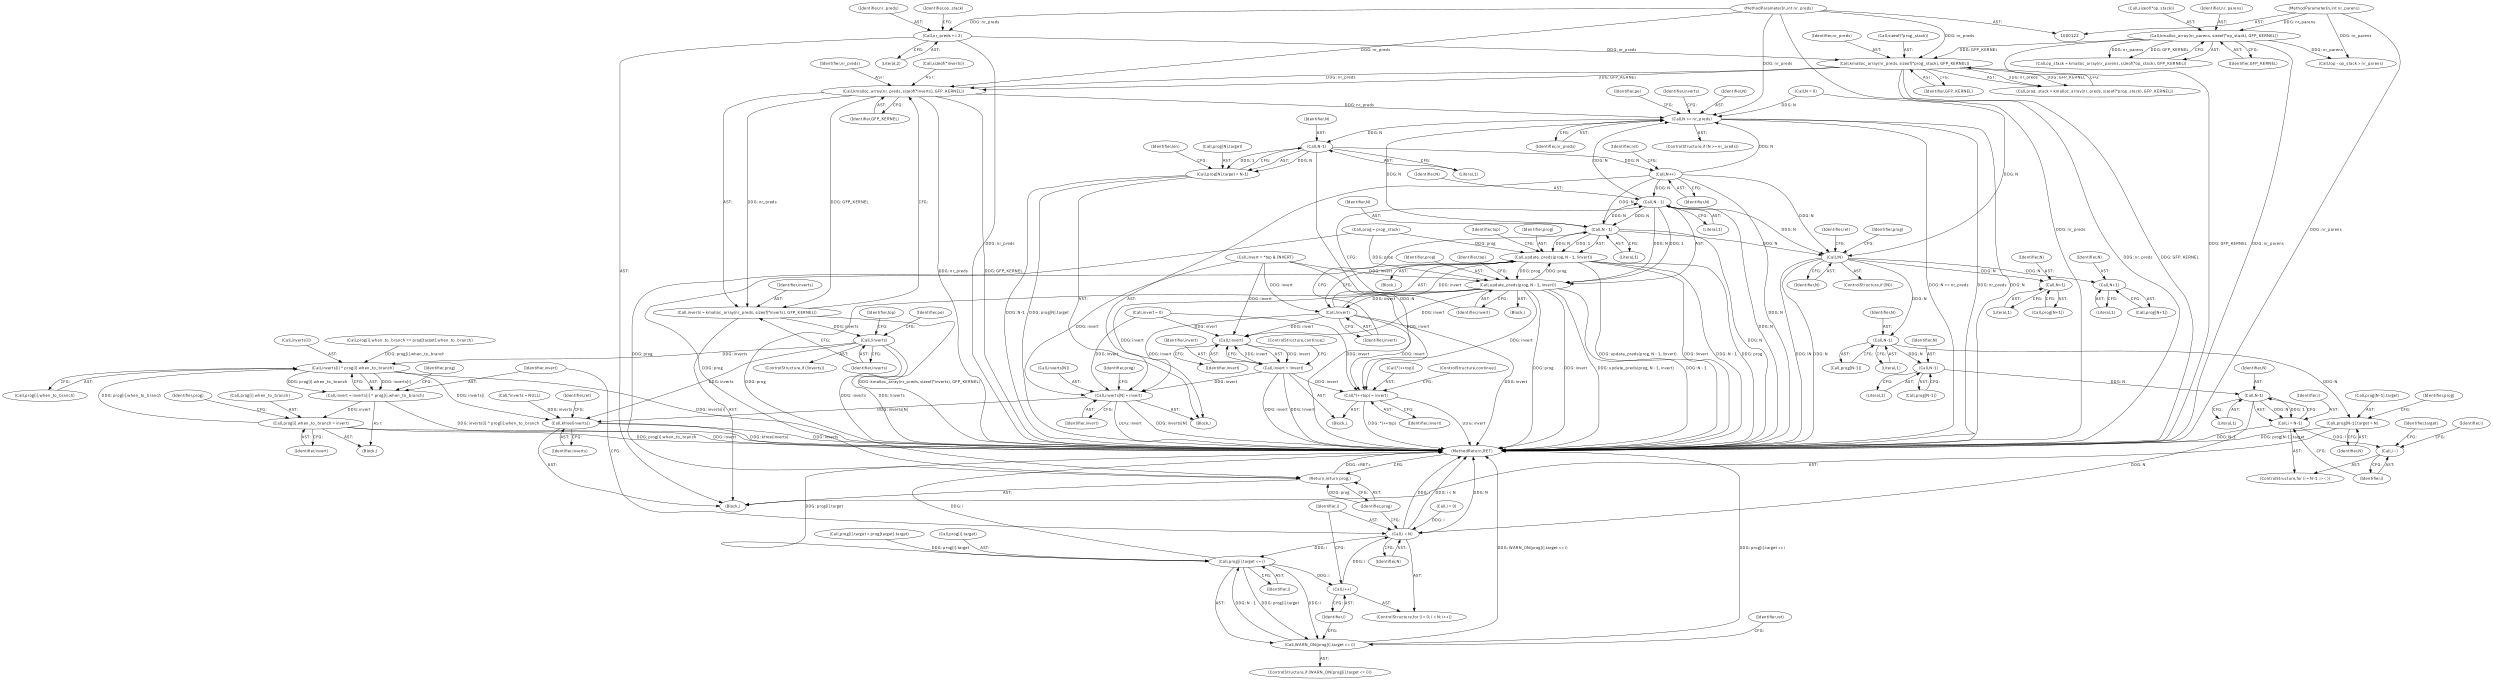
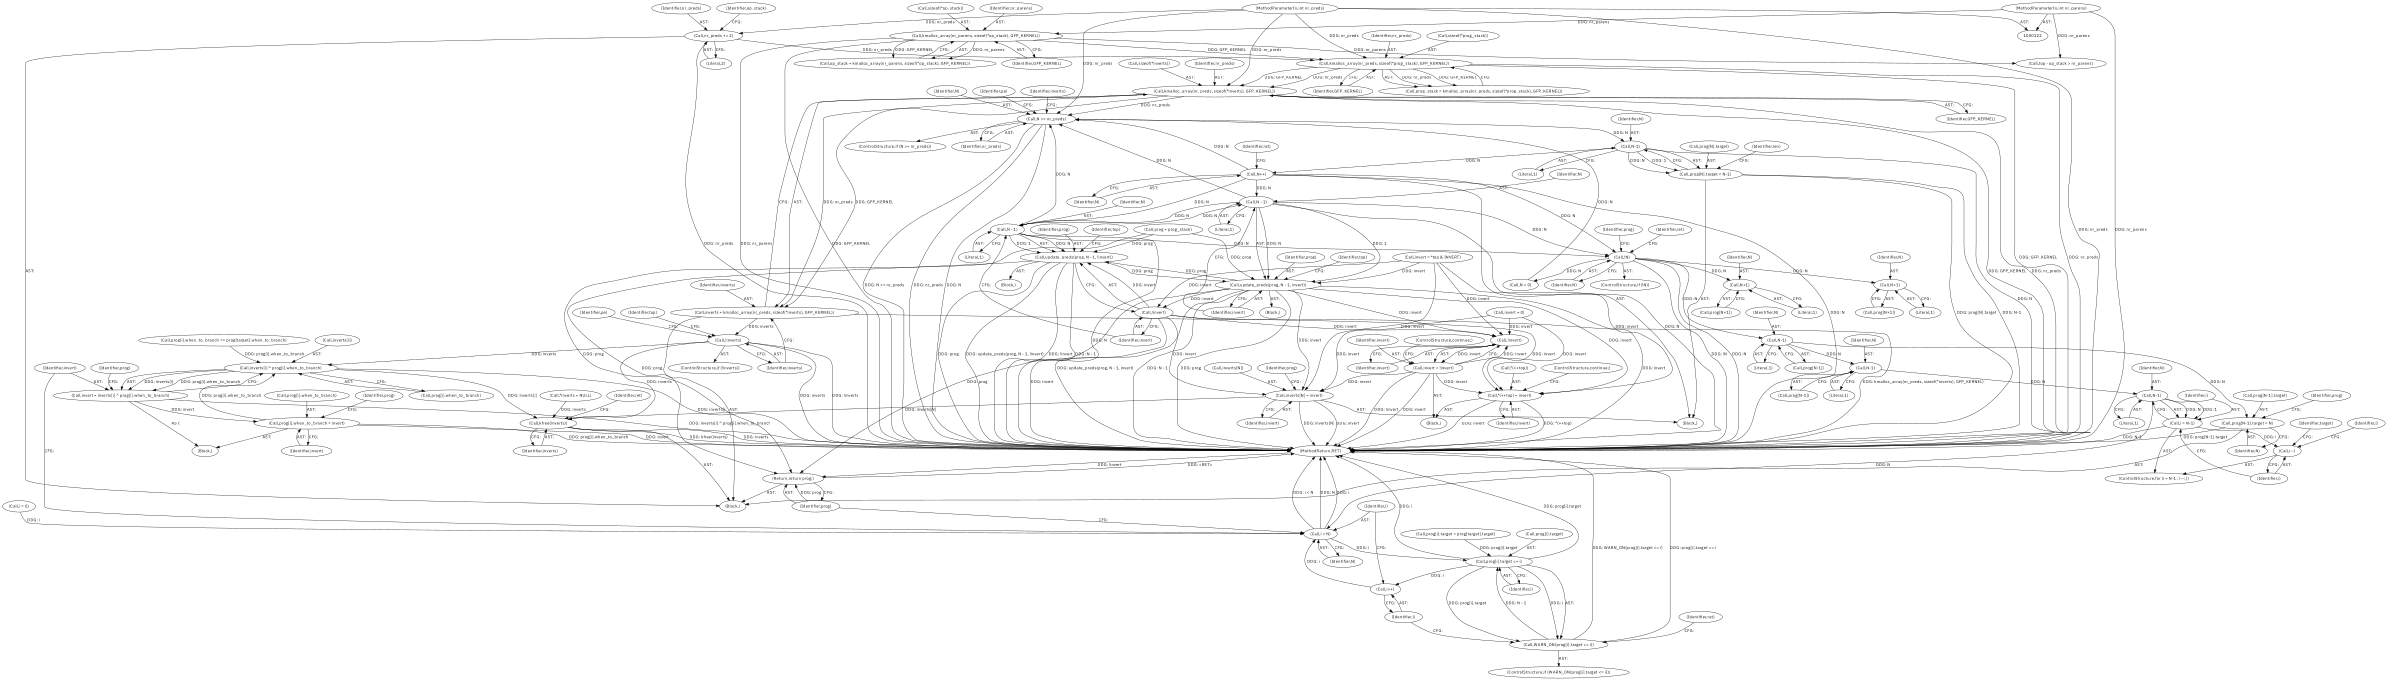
edge "(Call,N = 0)" -> "(Call,!N)": reversed
edge "(MethodReturn,RET)" -> "(Return,return prog;)": label "CFG: " -> "DDG: !invert"
node "(ControlStructure,for (i = 0; i < N; i++))": removed
